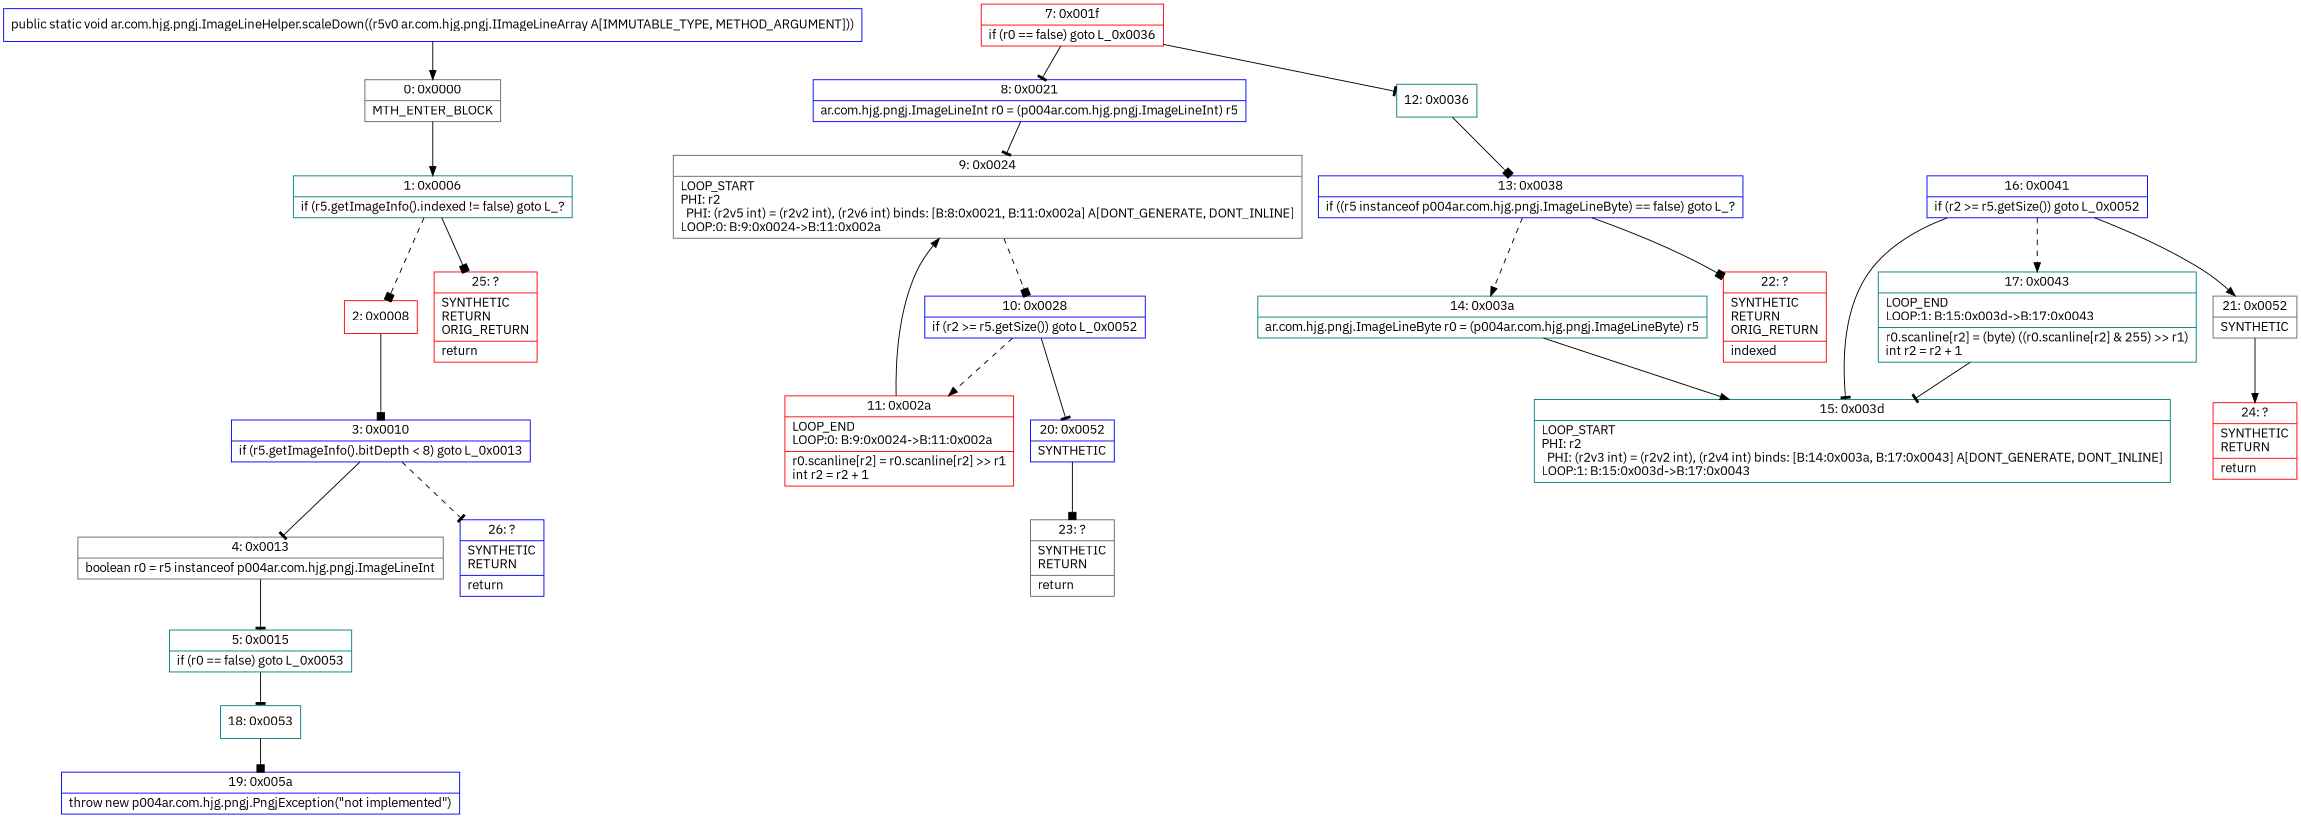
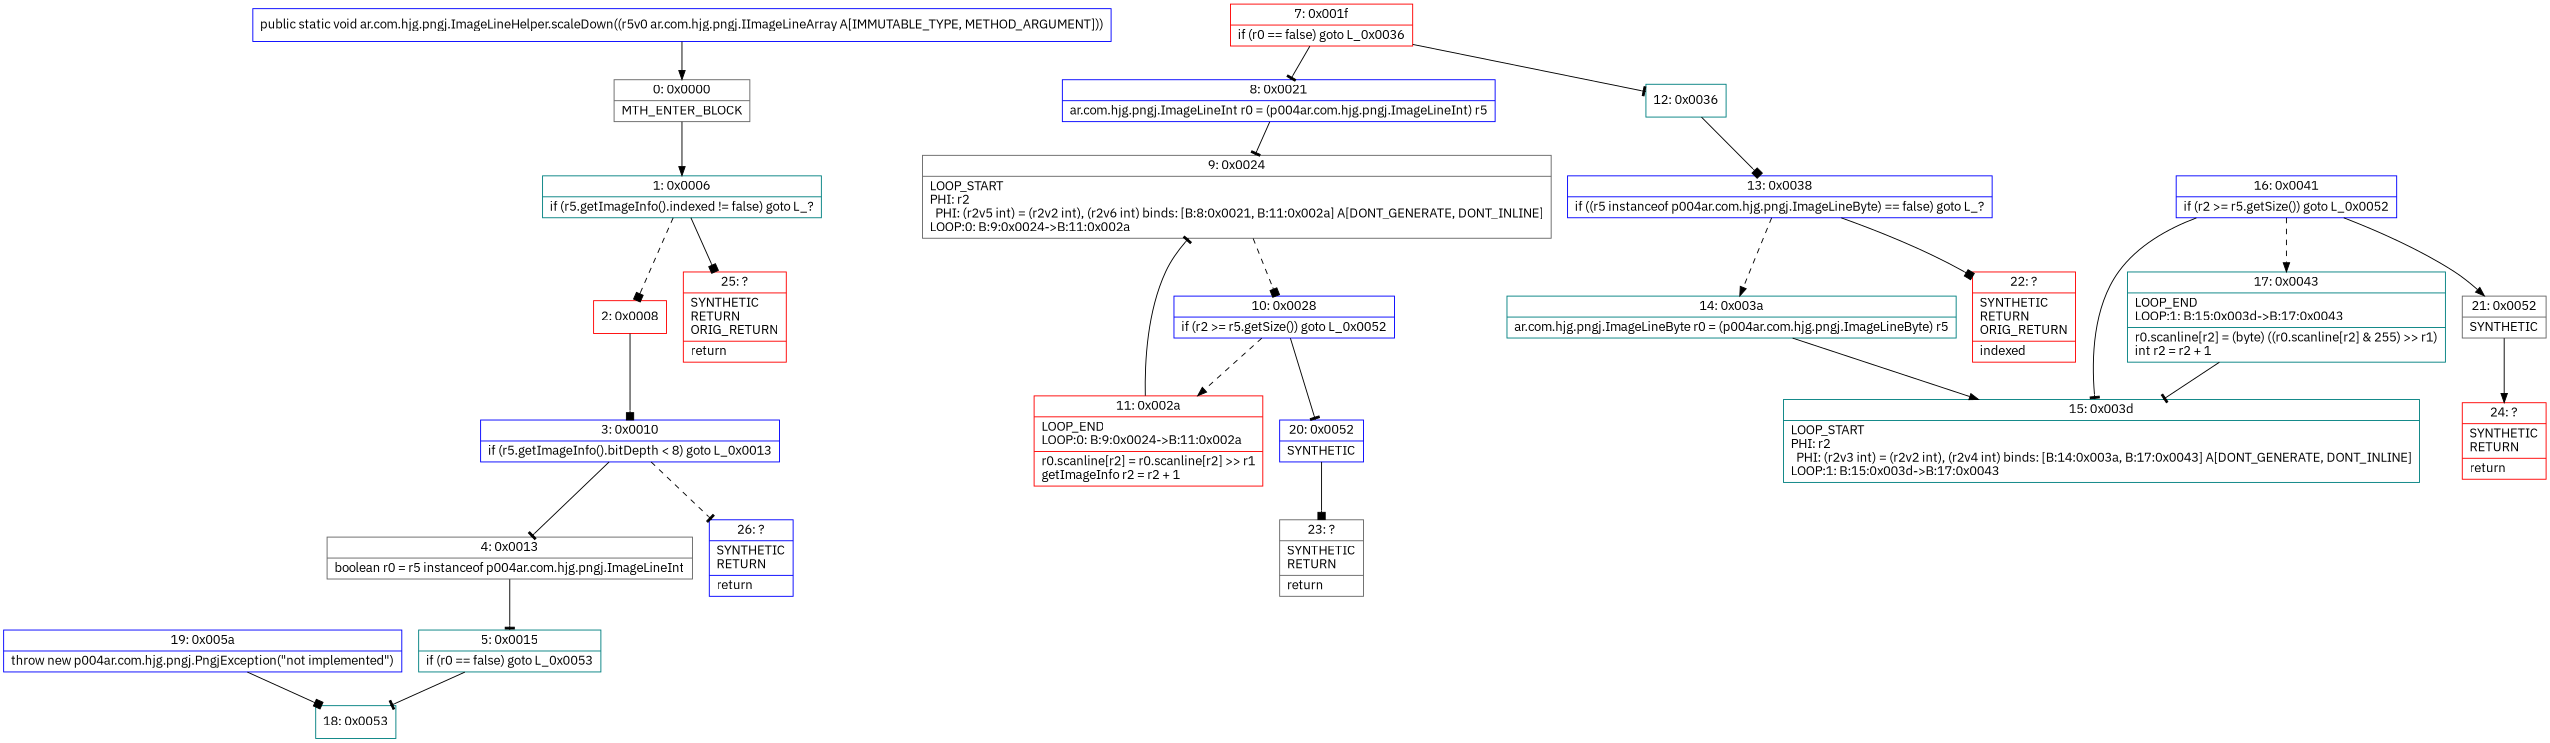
edge "11: 0x002a" -> "9: 0x0024": arrowhead normal -> tee
node "11: 0x002a": text "int r2 = r2 + 1" -> "getImageInfo r2 = r2 + 1"
edge "18: 0x0053" -> "19: 0x005a": reversed
